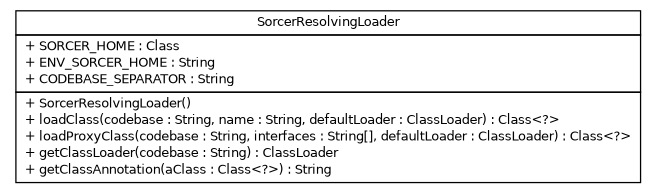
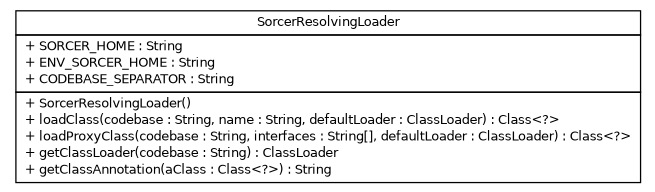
node "SorcerResolvingLoader": text "+ SORCER_HOME : Class" -> "+ SORCER_HOME : String"
